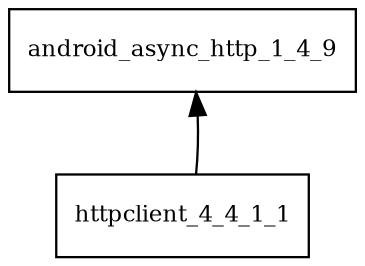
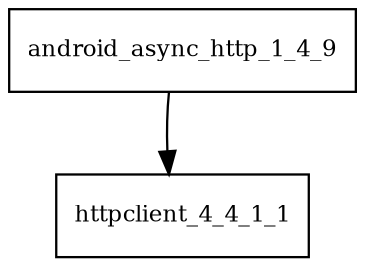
edge "httpclient_4_4_1_1" -> "android_async_http_1_4_9": reversed
